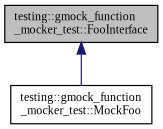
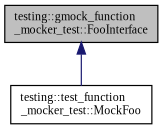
node "testing::gmock_function _mocker_test::MockFoo": label "testing::gmock_function _mocker_test::MockFoo" -> "testing::test_function _mocker_test::MockFoo"
